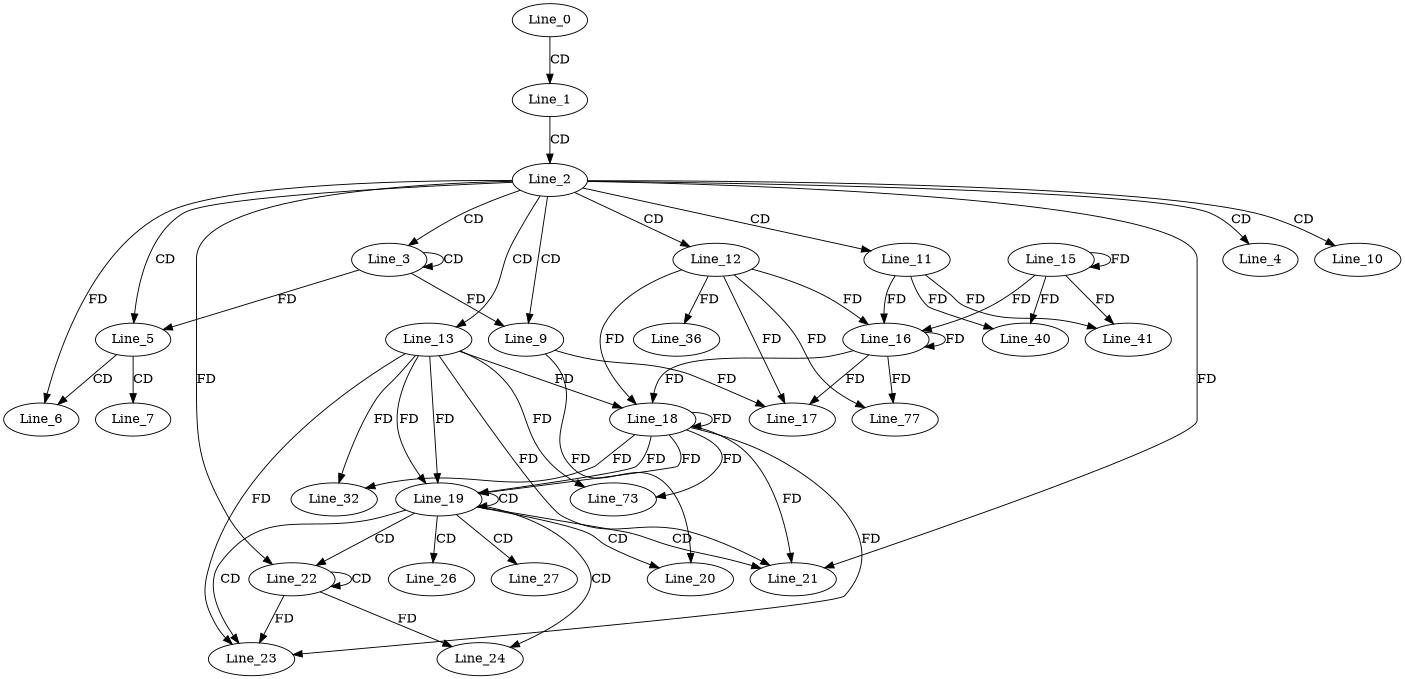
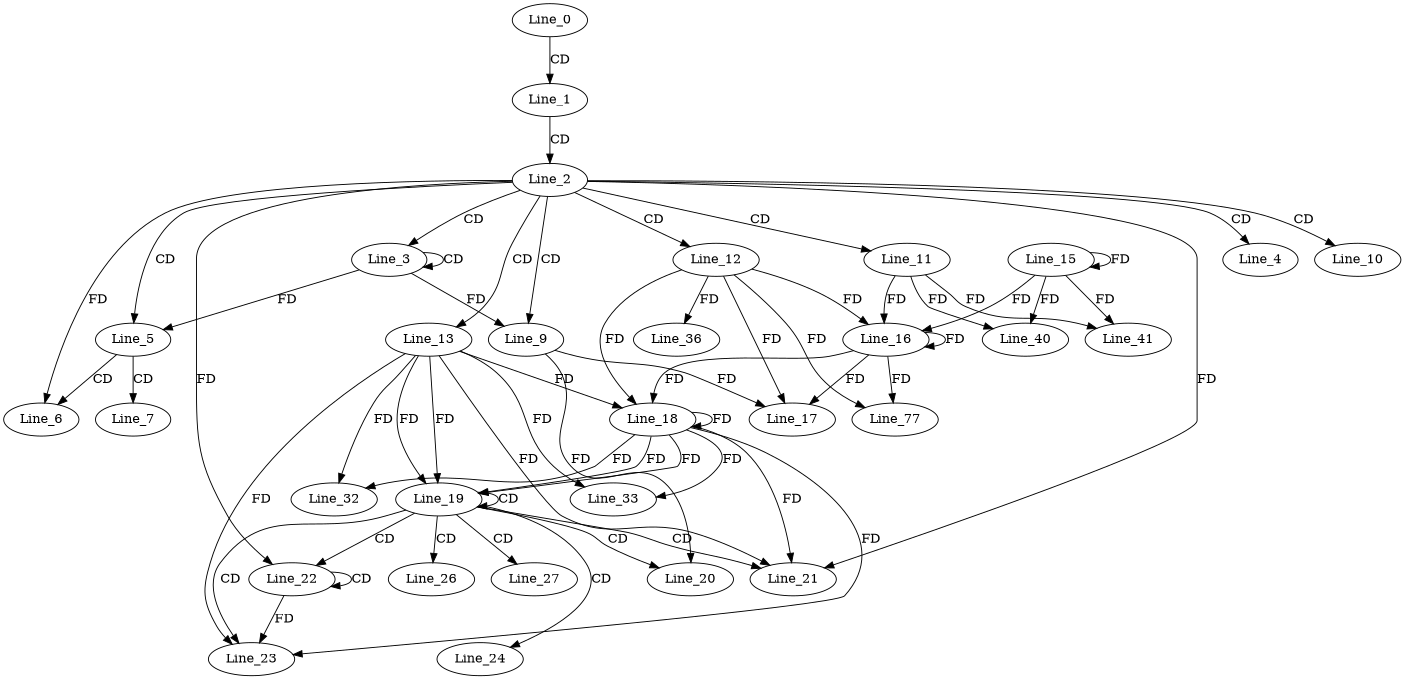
node "Line_73": label "Line_73" -> "Line_33"
edge "Line_22" -> "Line_24": removed, label "FD"
